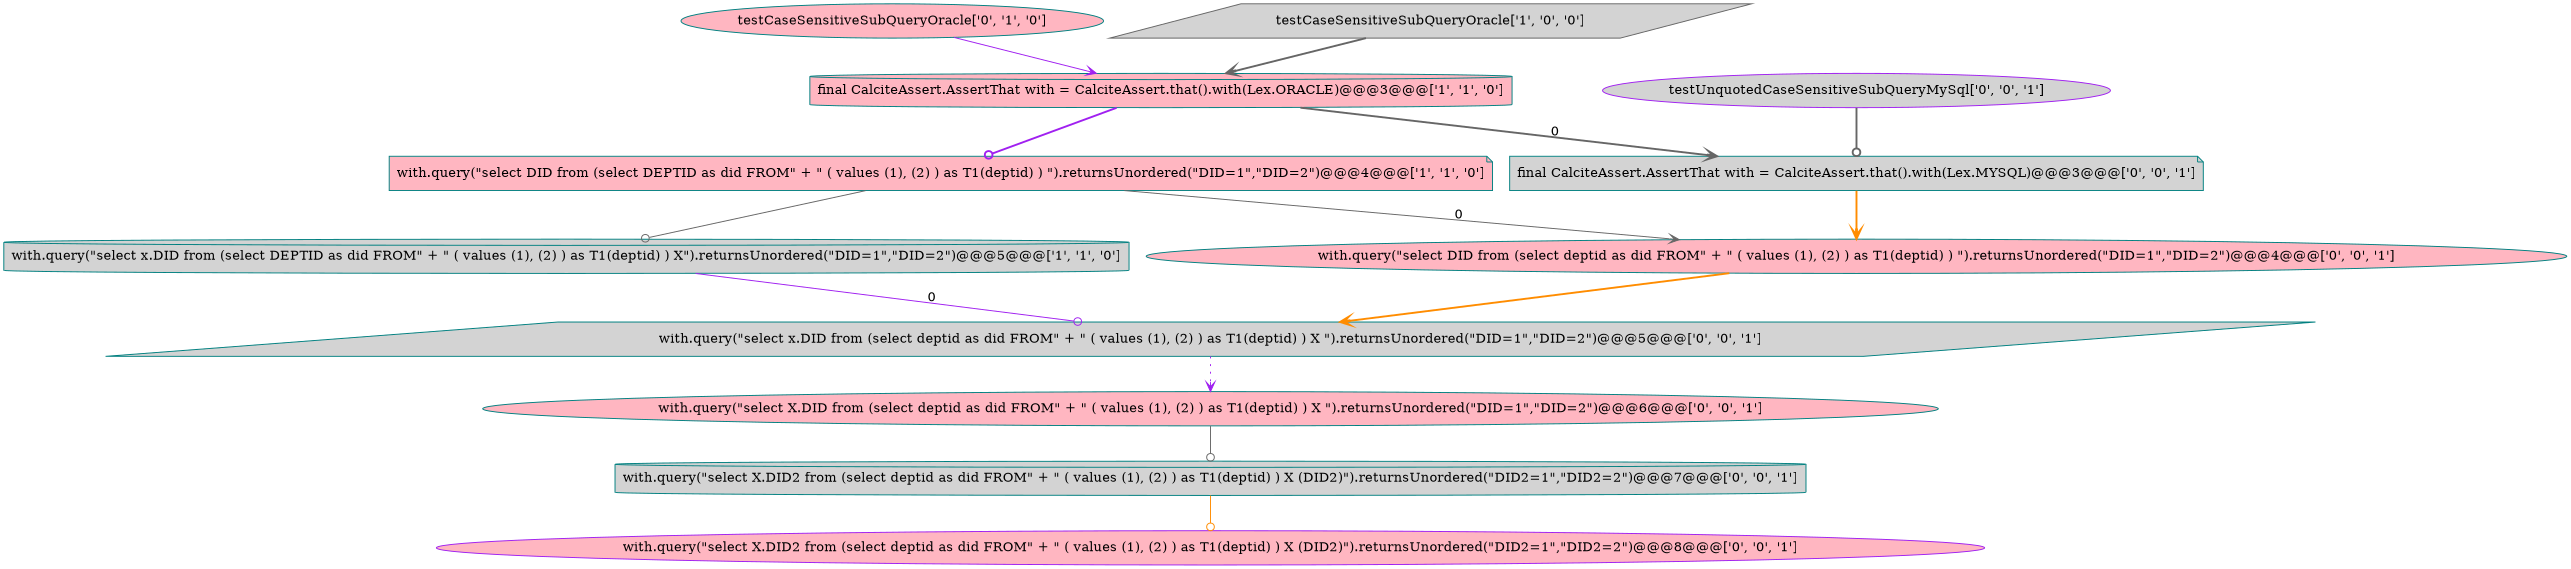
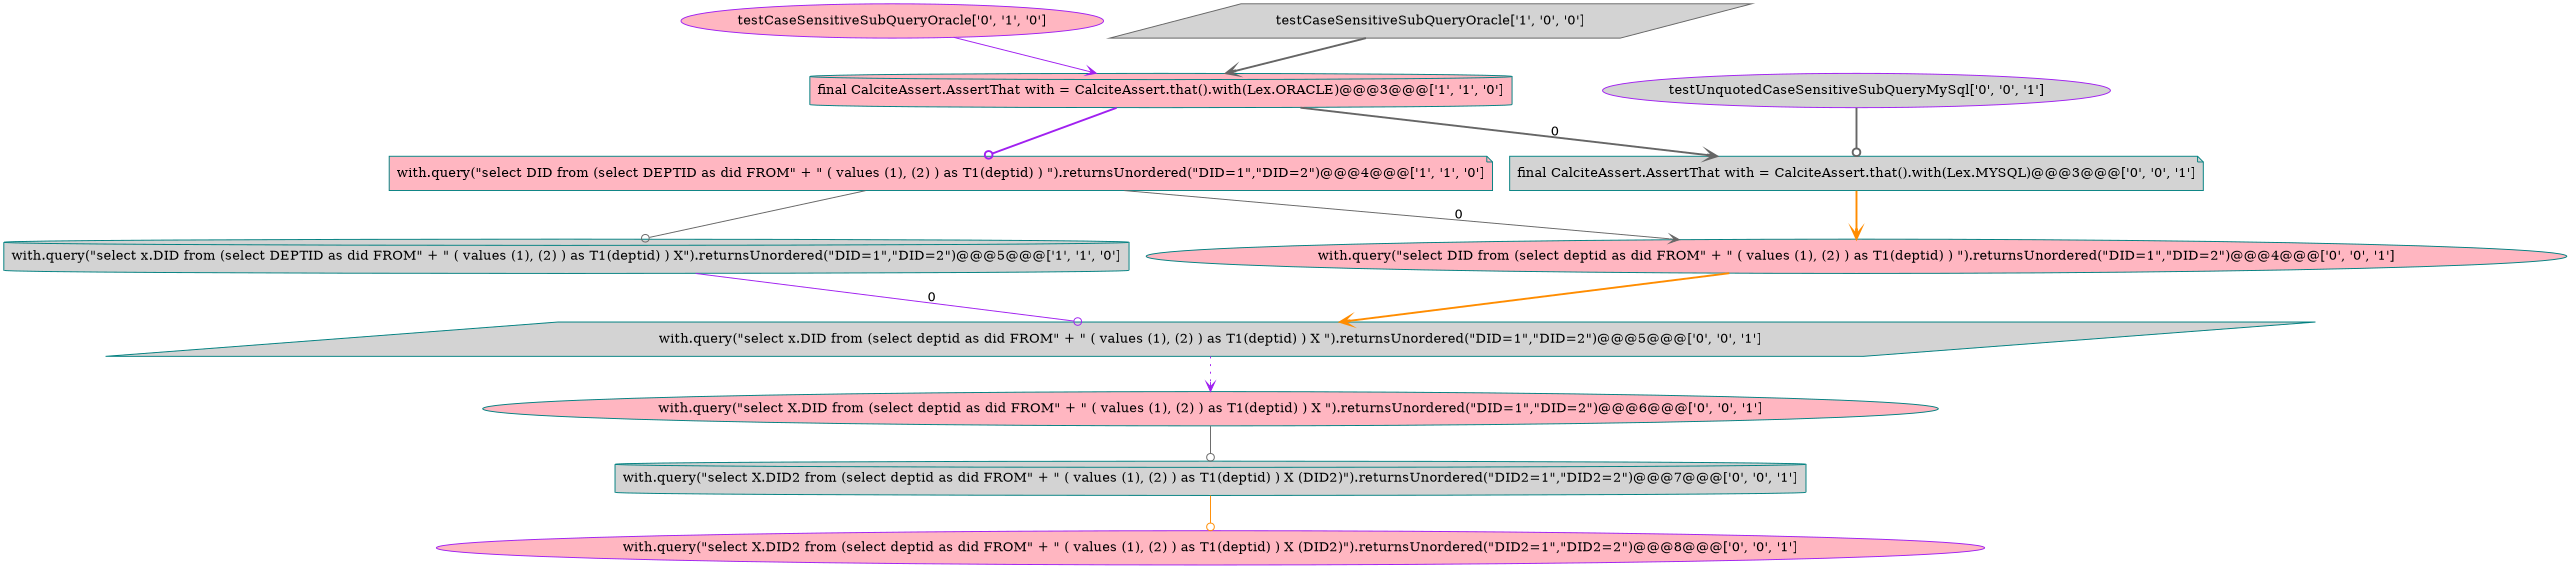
node "testCaseSensitiveSubQueryOracle['0', '1', '0']": color teal -> purple
